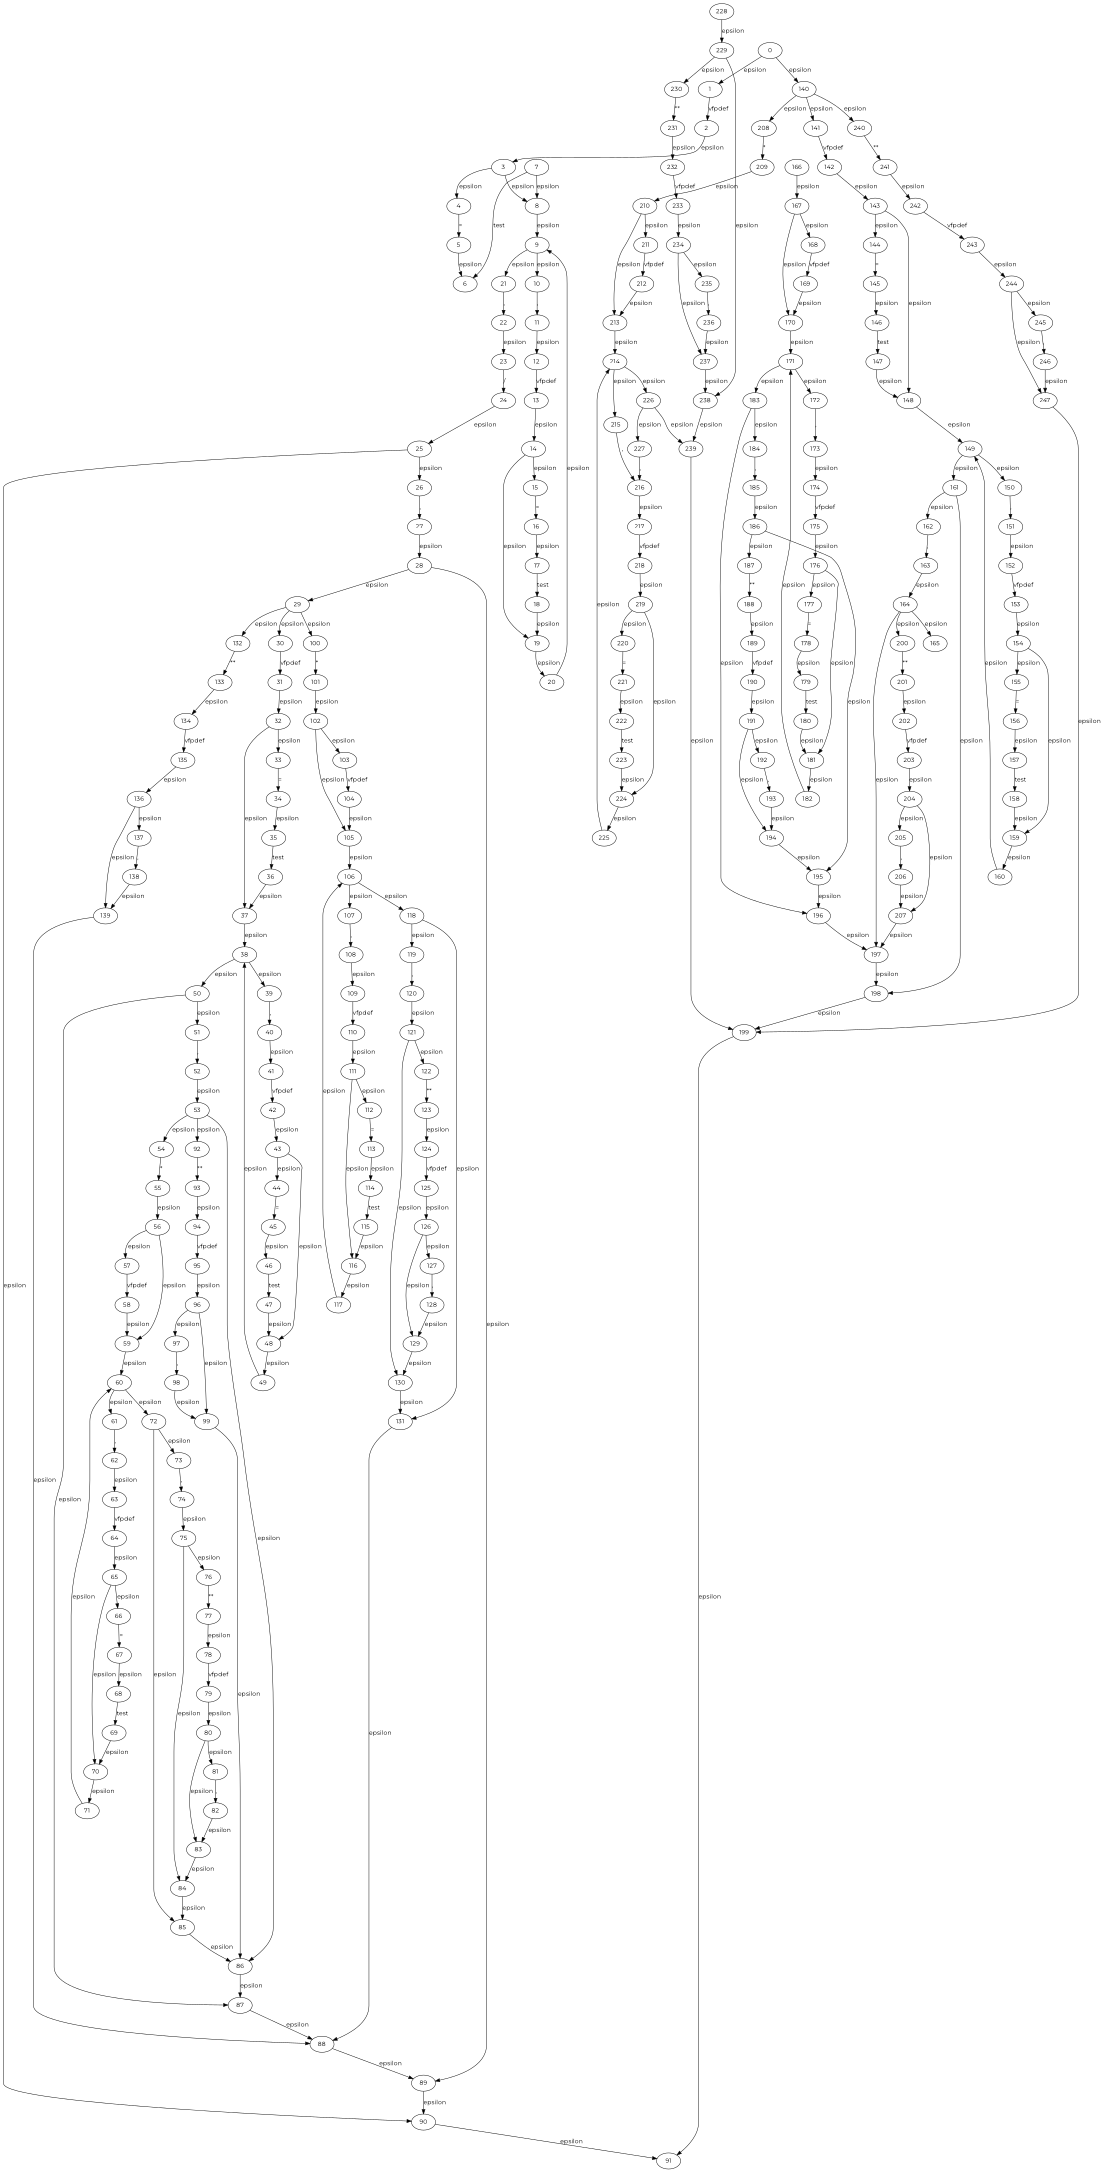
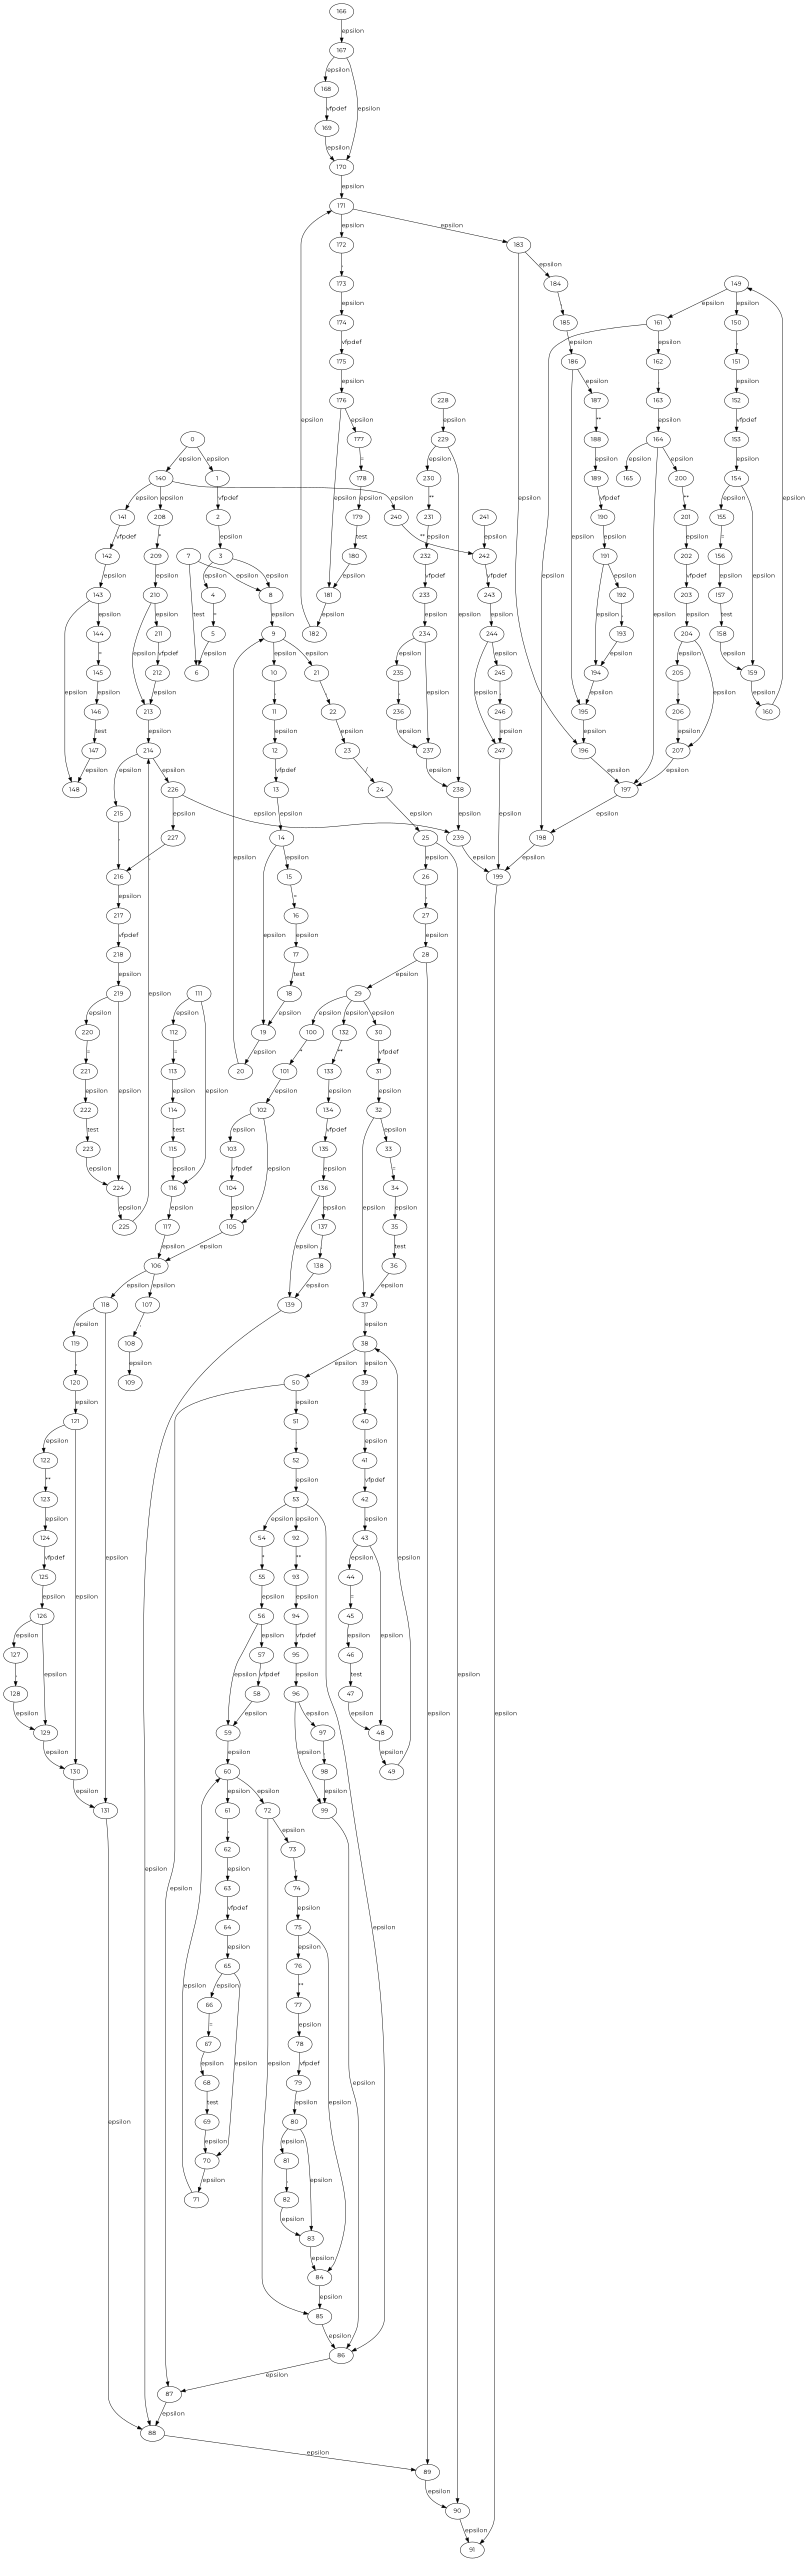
edge "240" -> "241": now "240" -> "242"
edge "148" -> "149": removed, label "epsilon"
node "110": removed
